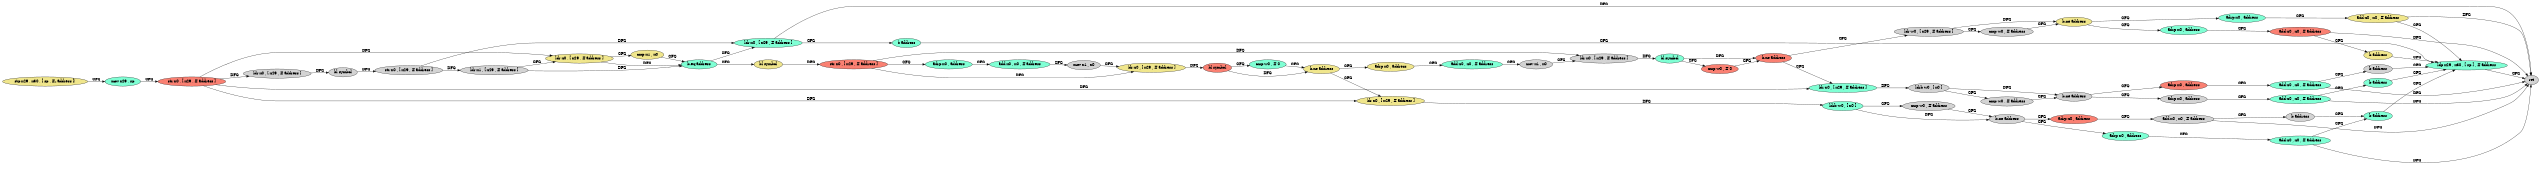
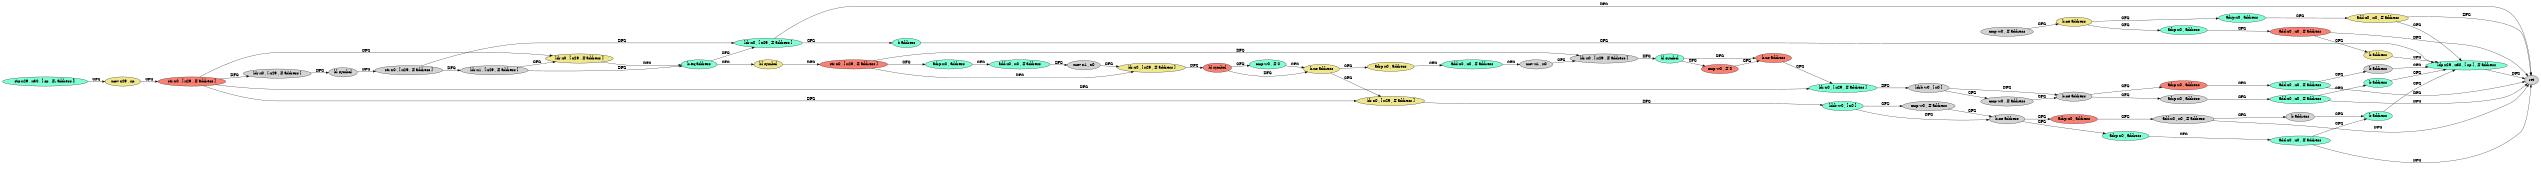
node "ldr w0 , [ x29 , # address ]": removed
node "cmp x1 , x0": removed
edge "ldp x29 , x30 , [ sp ] , # address" -> "ret": label "CFG" -> "DFG"
node "stp x29 , x30 , [ sp , #- address ]!": fillcolor khaki -> aquamarine
node "mov x29 , sp": fillcolor aquamarine -> khaki
